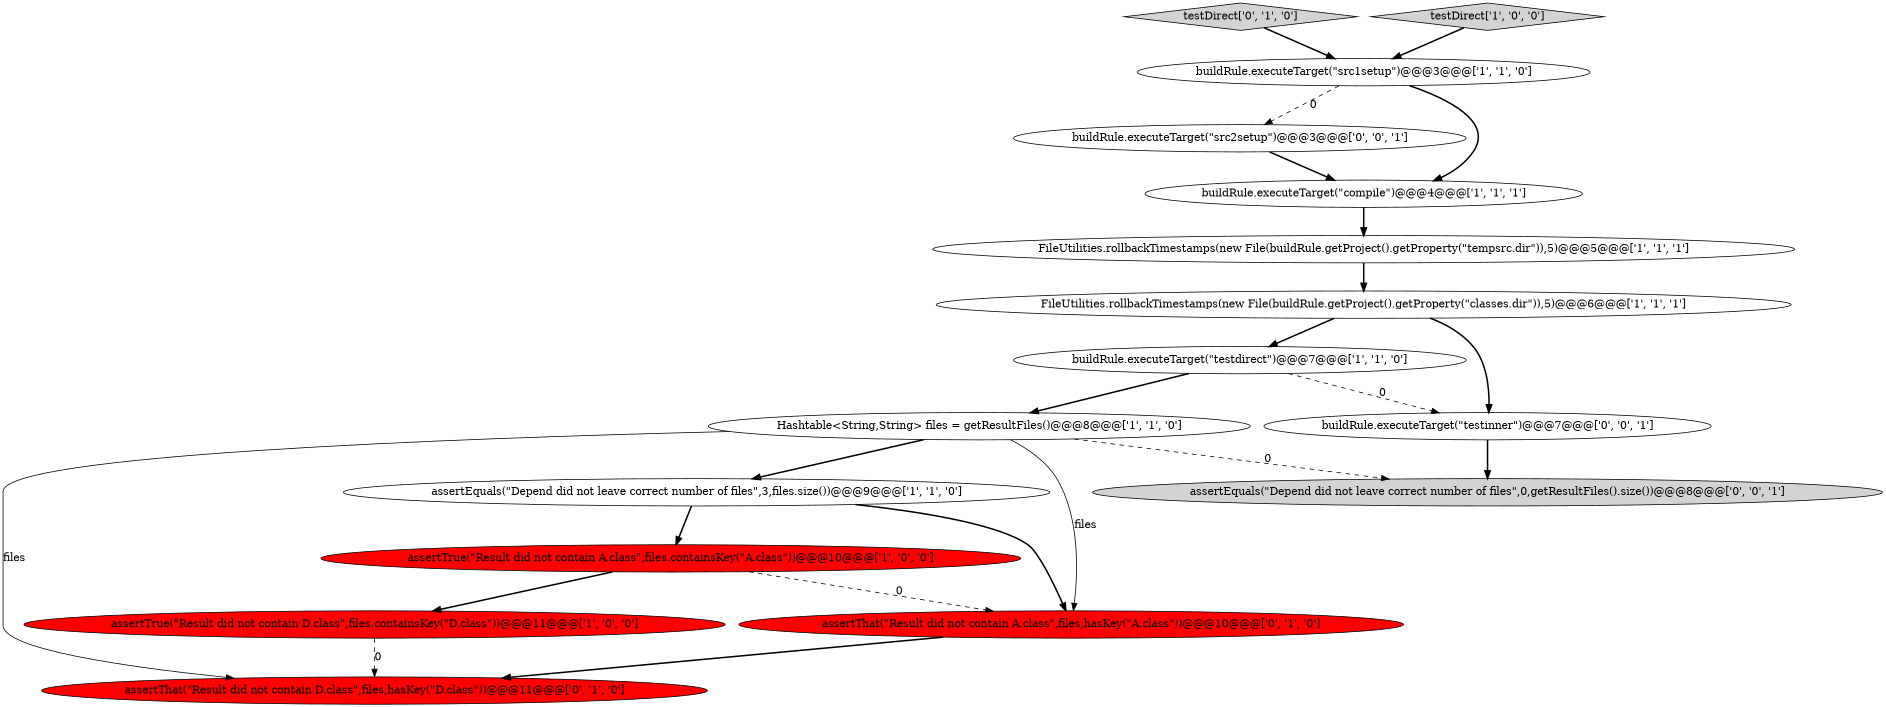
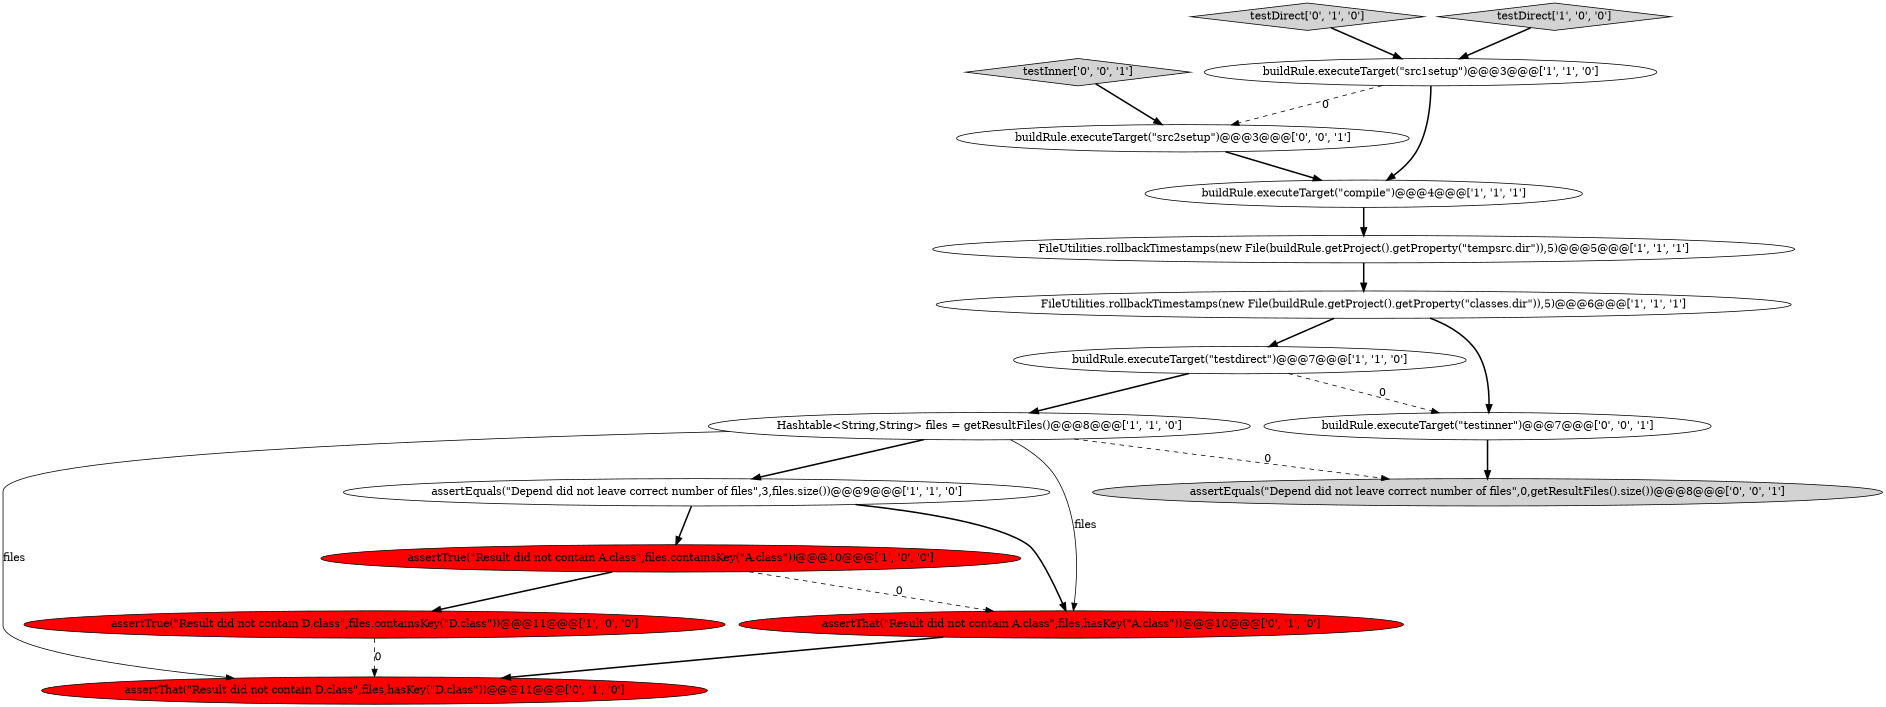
node "testInner['0', '0', '1']": added
